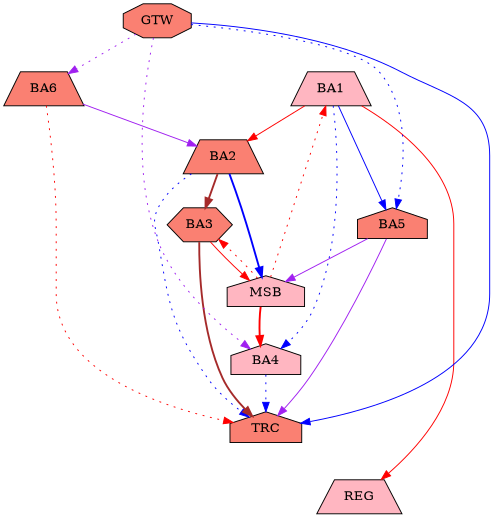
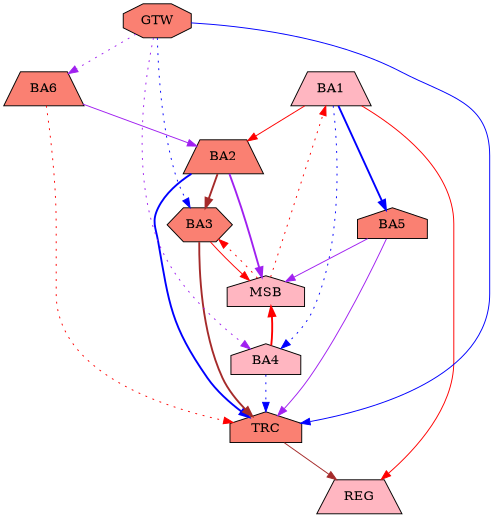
edge "GTW" -> "BA5": now "GTW" -> "BA3"
edge "BA1" -> "BA5": style solid -> bold
edge "BA2" -> "MSB": color blue -> purple
edge "BA2" -> "TRC": style dotted -> bold
edge "MSB" -> "BA4": reversed
edge "TRC" -> "REG": added
